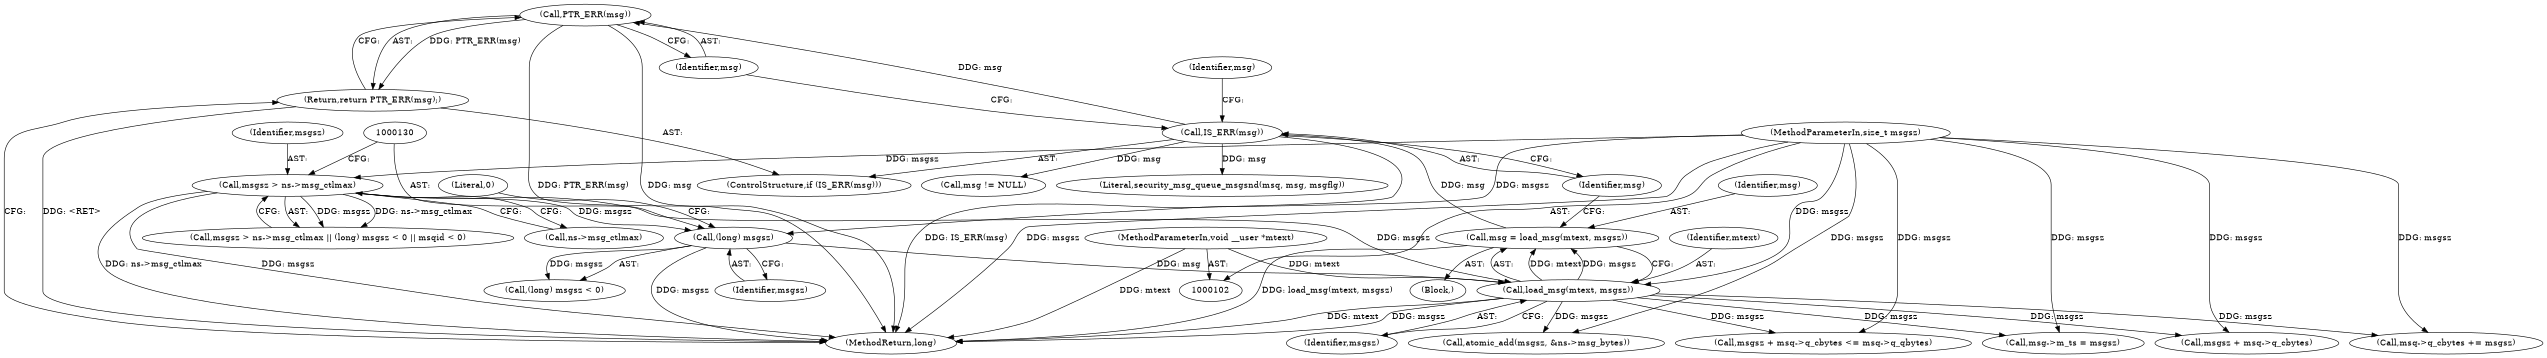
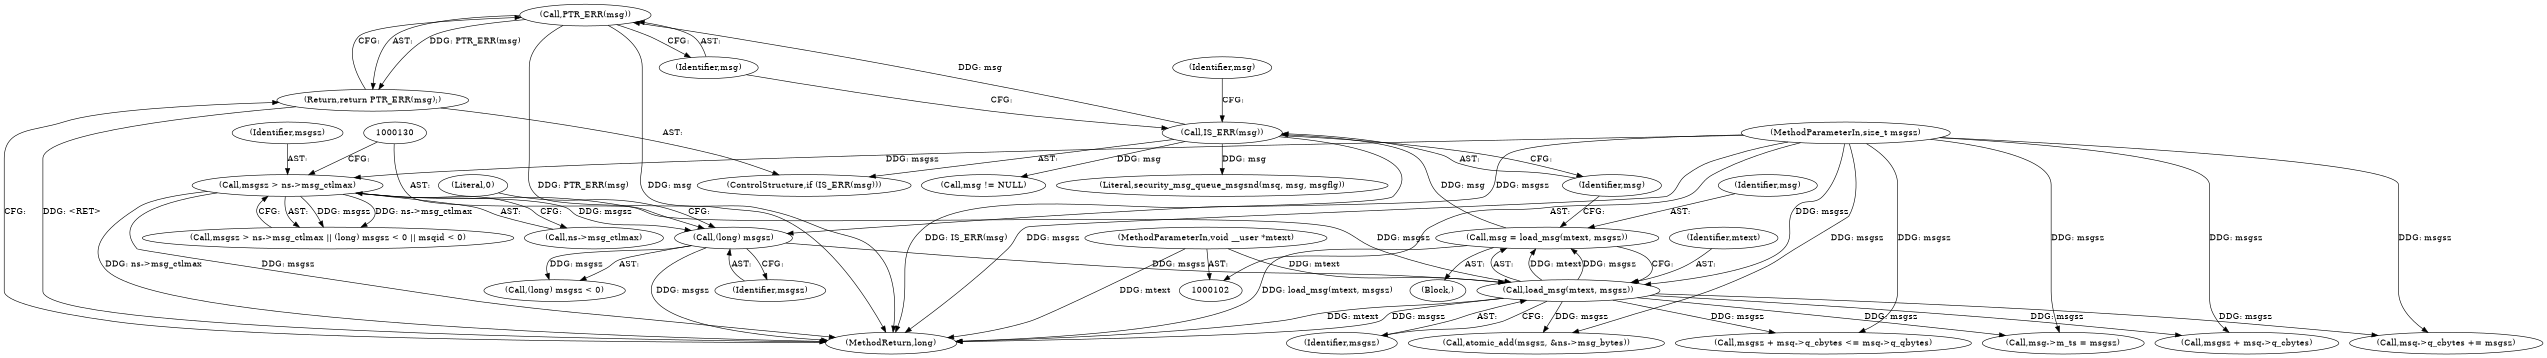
edge "(Call,ns->msg_ctlmax)" -> "(Call,msgsz > ns->msg_ctlmax)": label "CFG: " -> "AST: "
edge "(Call,(long) msgsz)" -> "(Call,load_msg(mtext, msgsz))": label "DDG: msg" -> "DDG: msgsz"
